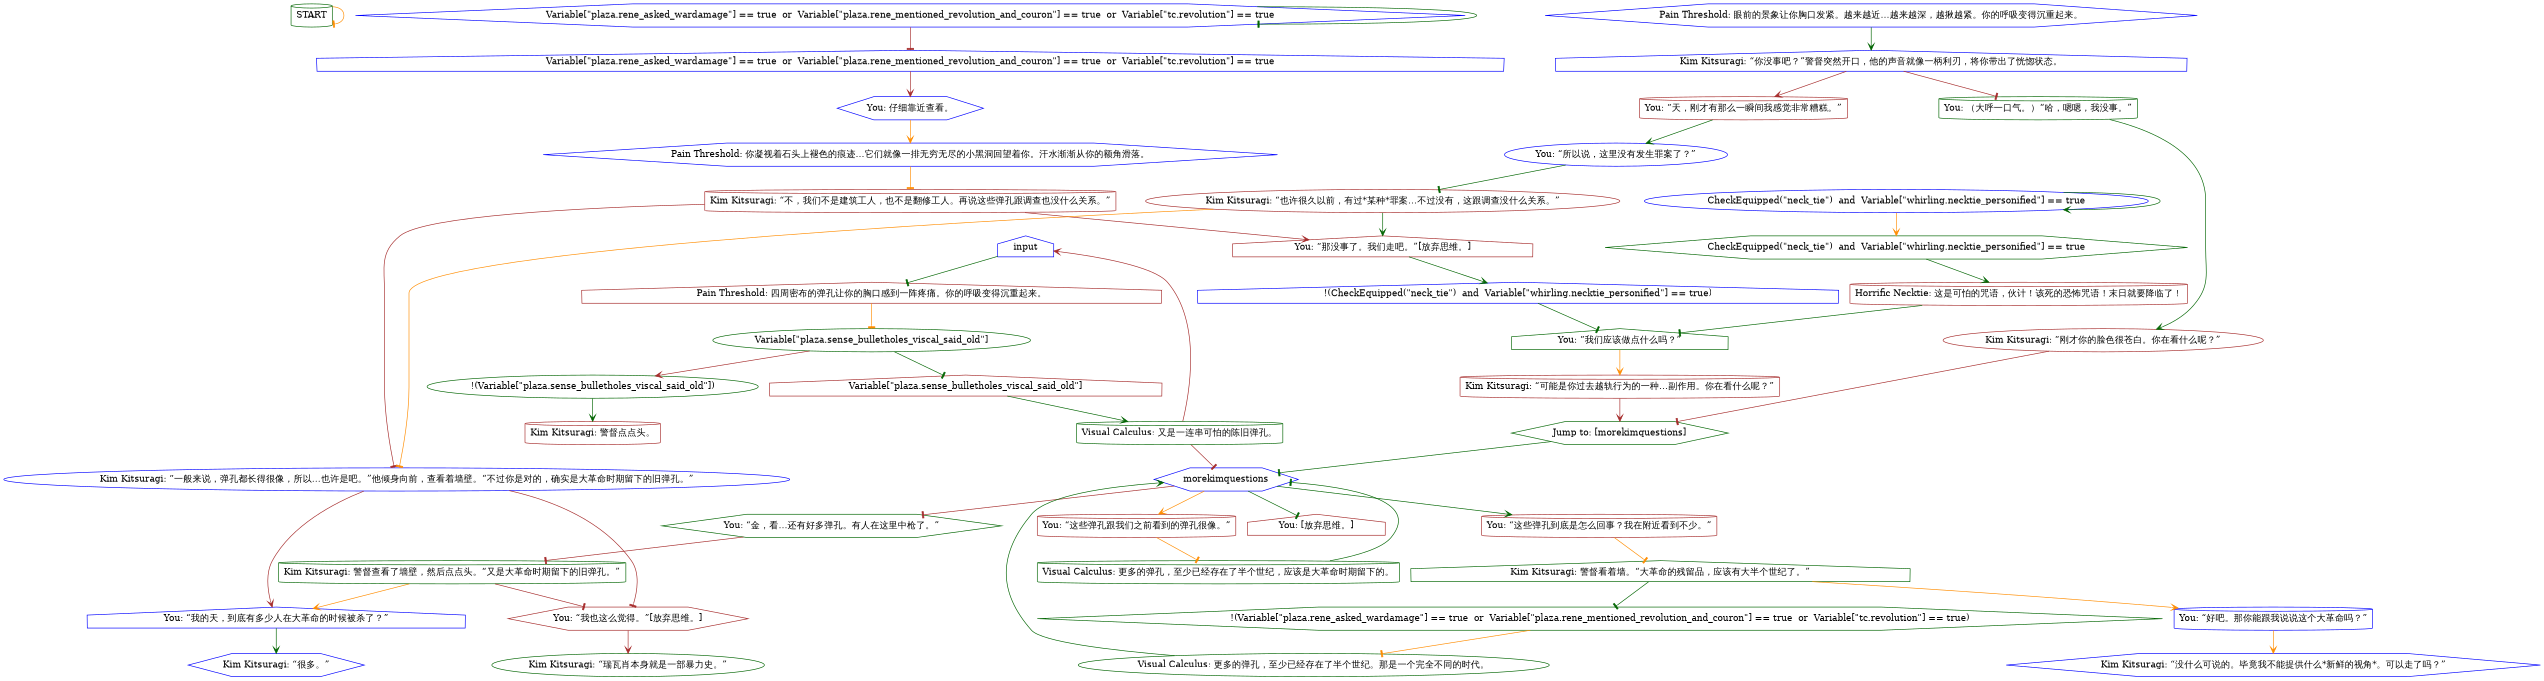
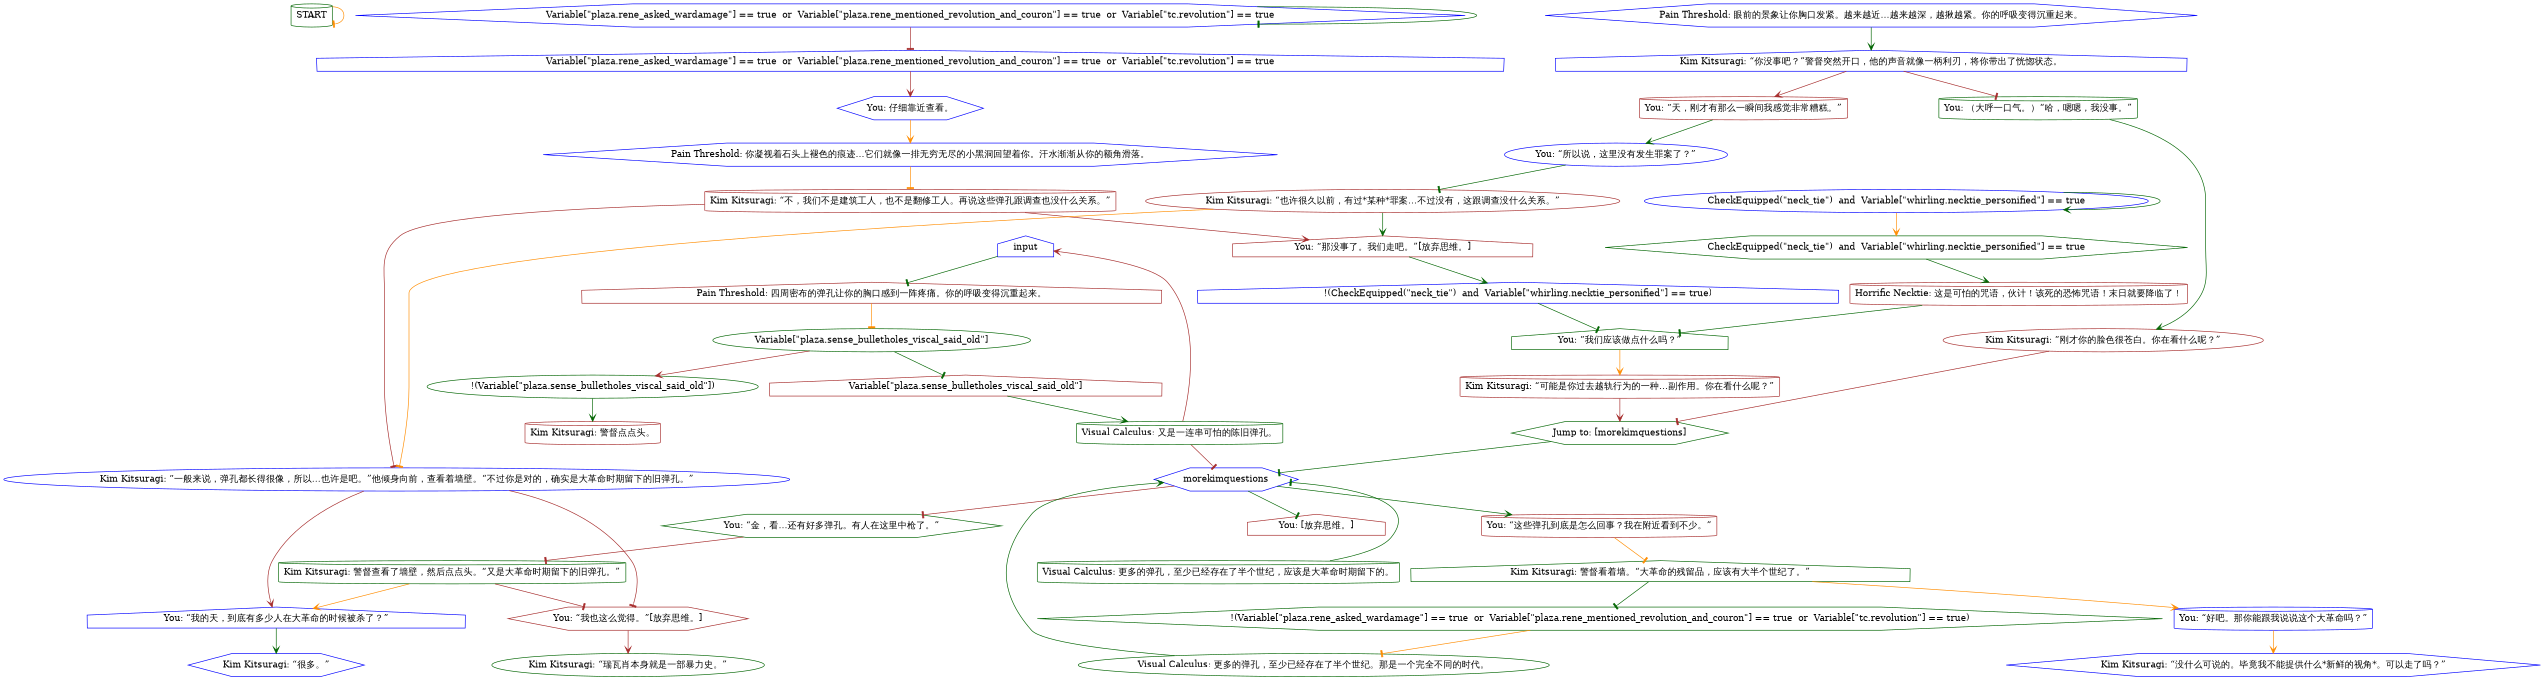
node "You: “这些弹孔跟我们之前看到的弹孔很像。”": removed
